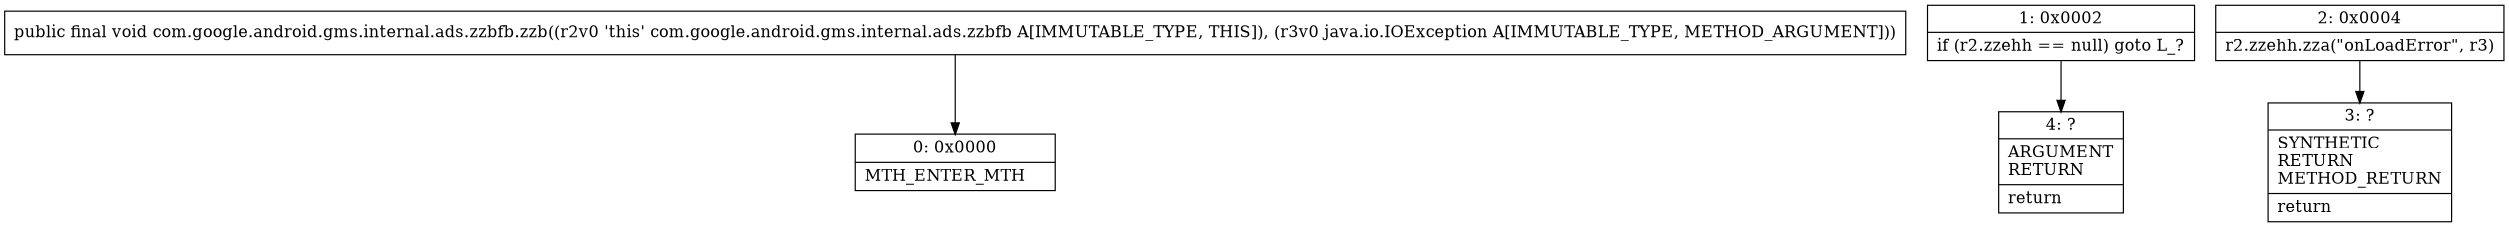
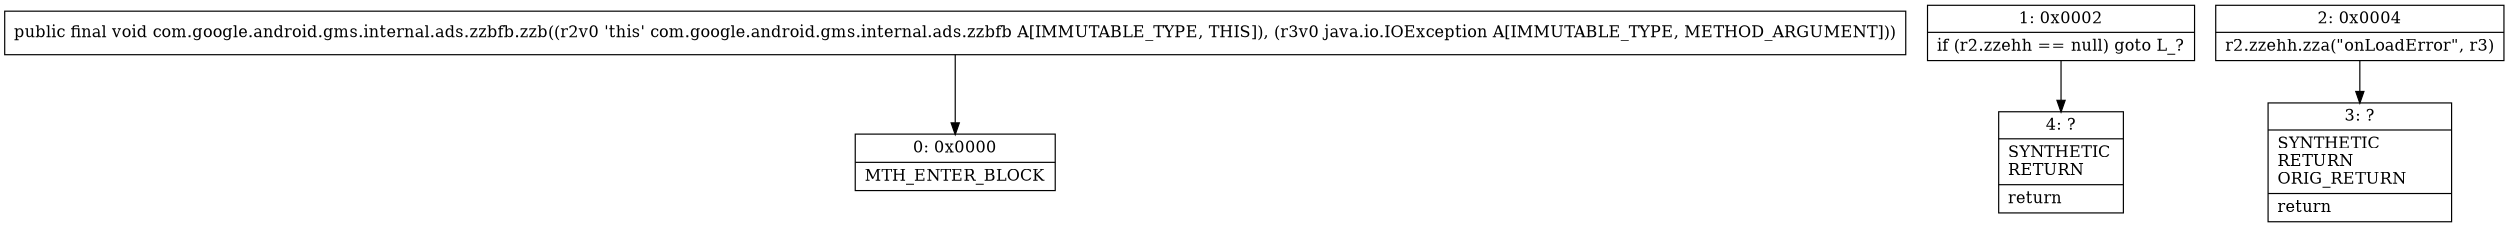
node "4: ?": text "ARGUMENT" -> "SYNTHETIC"
node "0: 0x0000": text "MTH_ENTER_MTH" -> "MTH_ENTER_BLOCK"
node "3: ?": text "METHOD_RETURN" -> "ORIG_RETURN"
